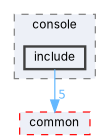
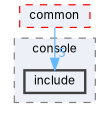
edge "include" -> "common": reversed
